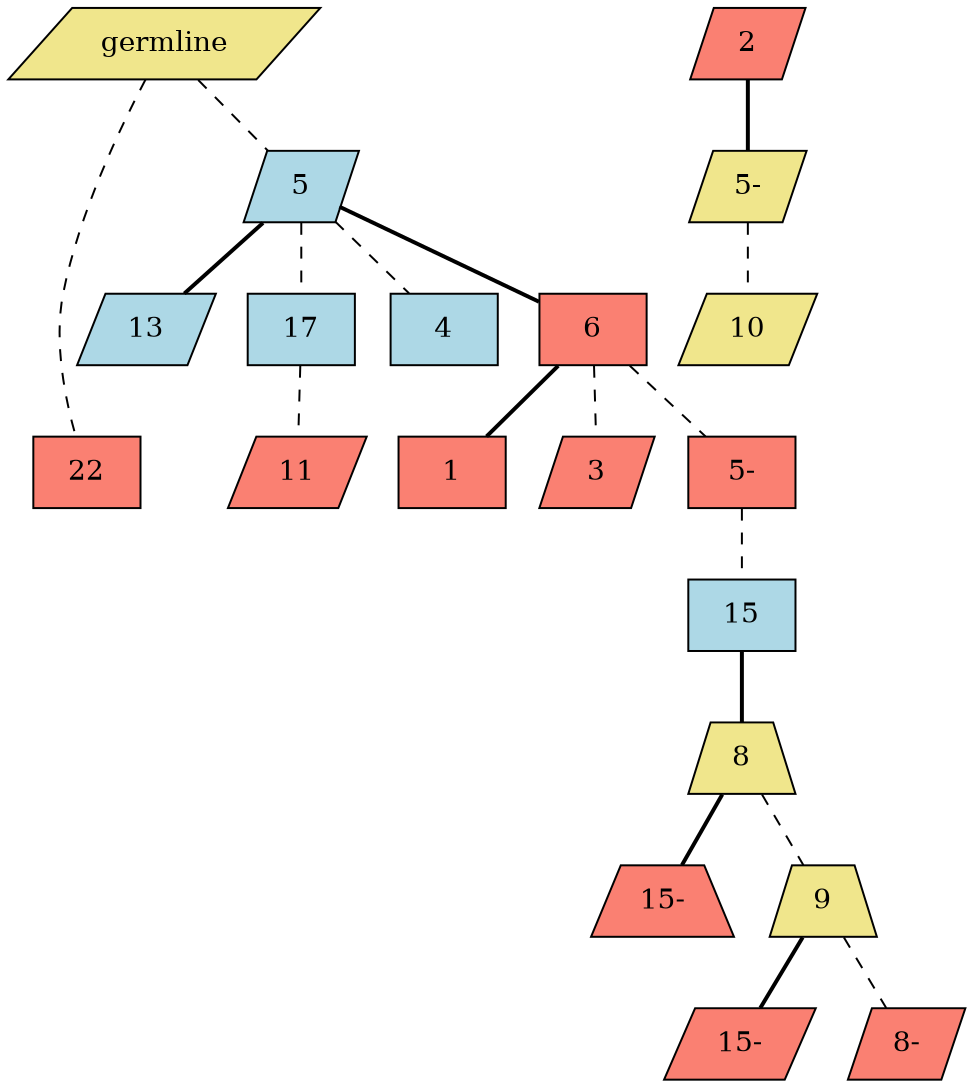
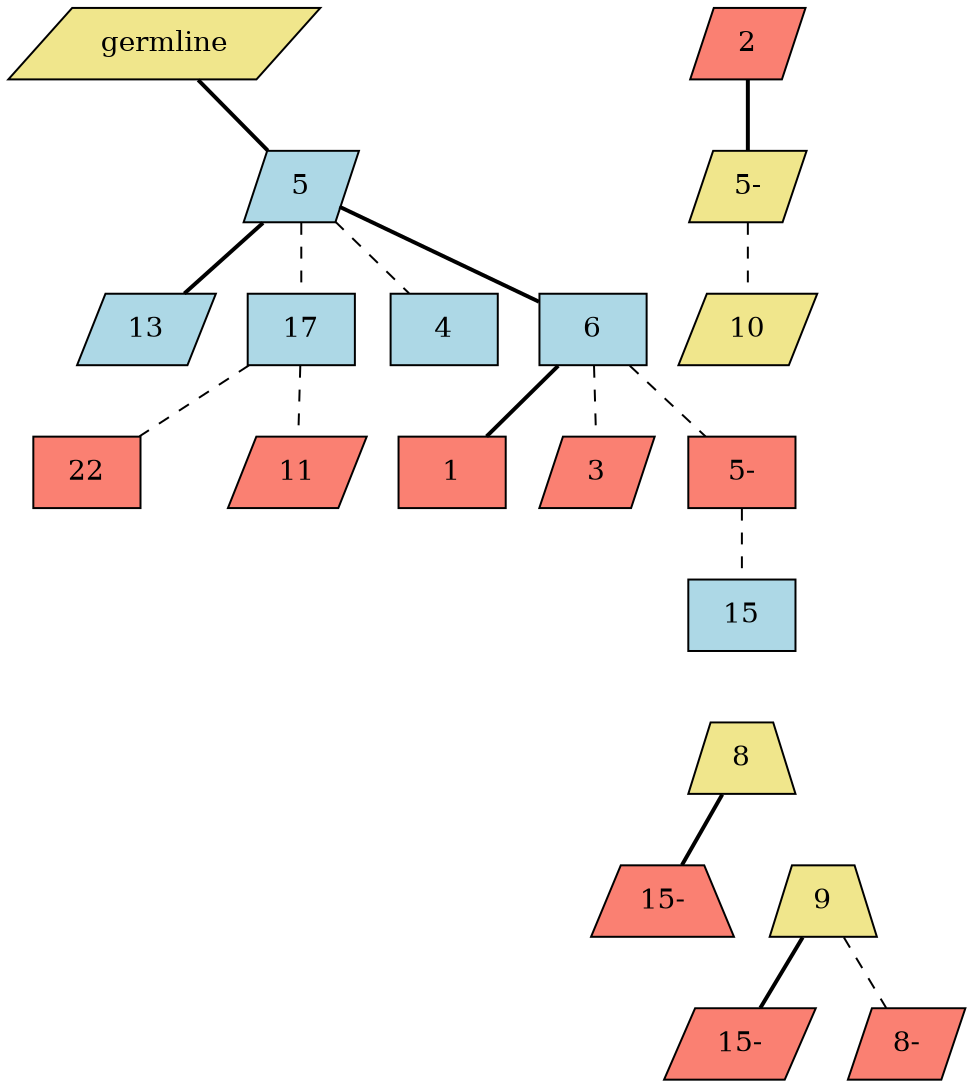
edge "germline" -- "5": style dashed -> bold
edge "germline" -- "22": now "17" -- "22"
node "6": fillcolor salmon -> lightblue
edge "15" -- "8": removed
edge "8" -- "9": removed
